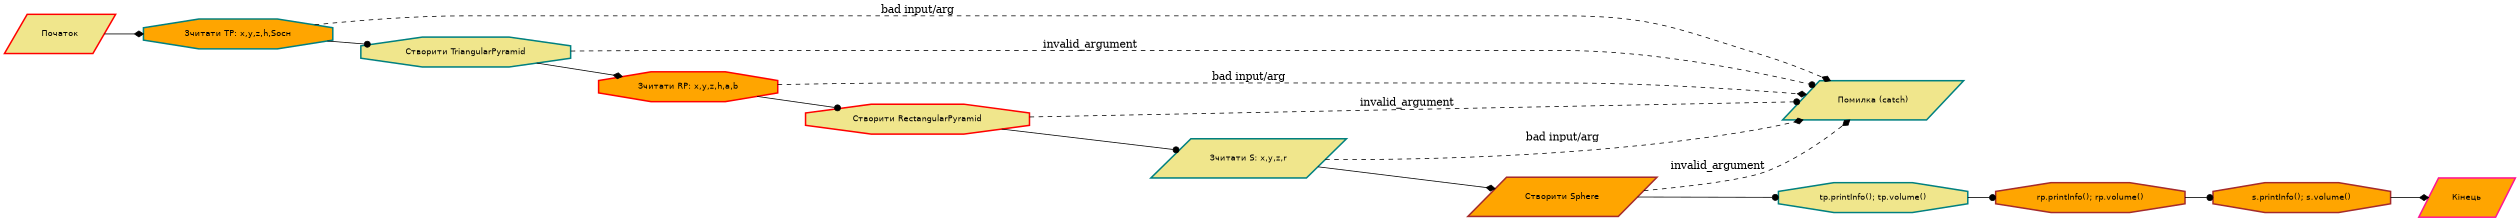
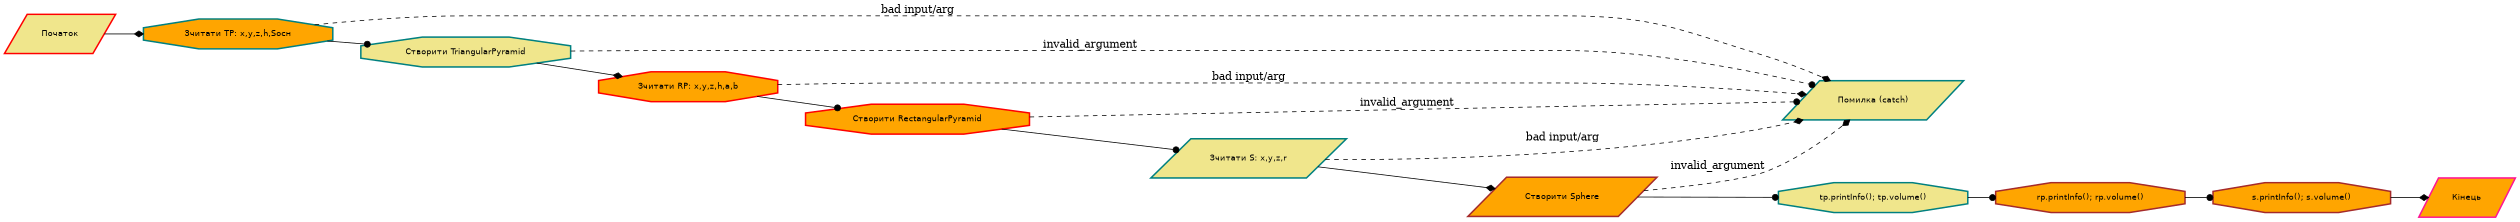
node "Створити RectangularPyramid": fillcolor khaki -> orange
